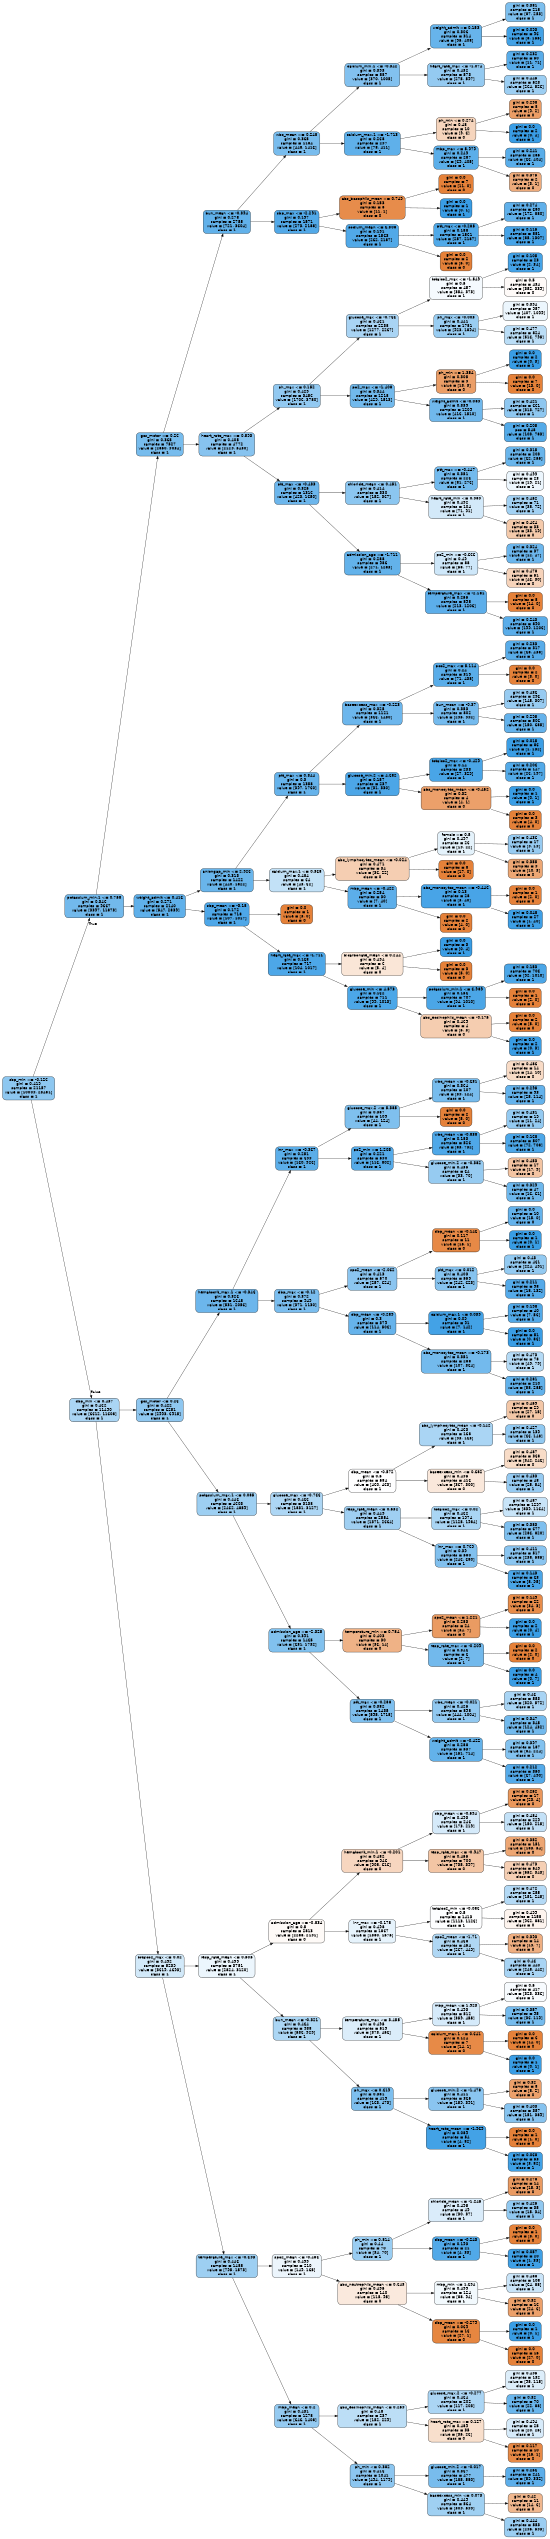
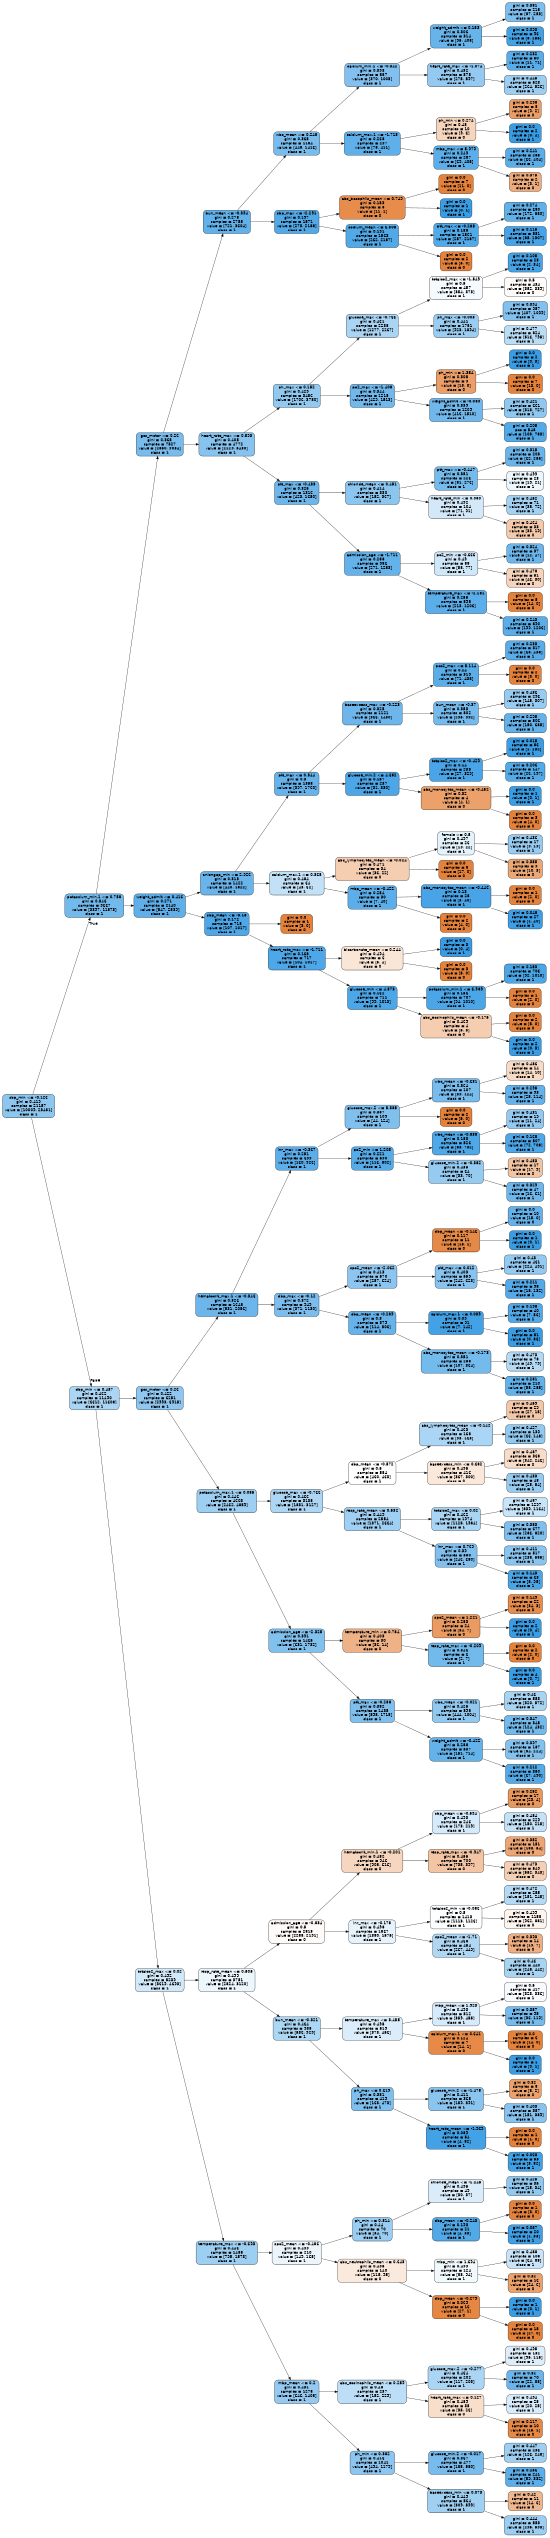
node "gini = 0.394 samples = 957 value = [407, 1099] class = 1": fillcolor #ecf6fd -> #82c1ef
node "gini = 0.278 samples = 14 value = [15, 3] class = 0": removed
node "gini = 0.447 samples = 236 value = [126, 248] class = 1": added
